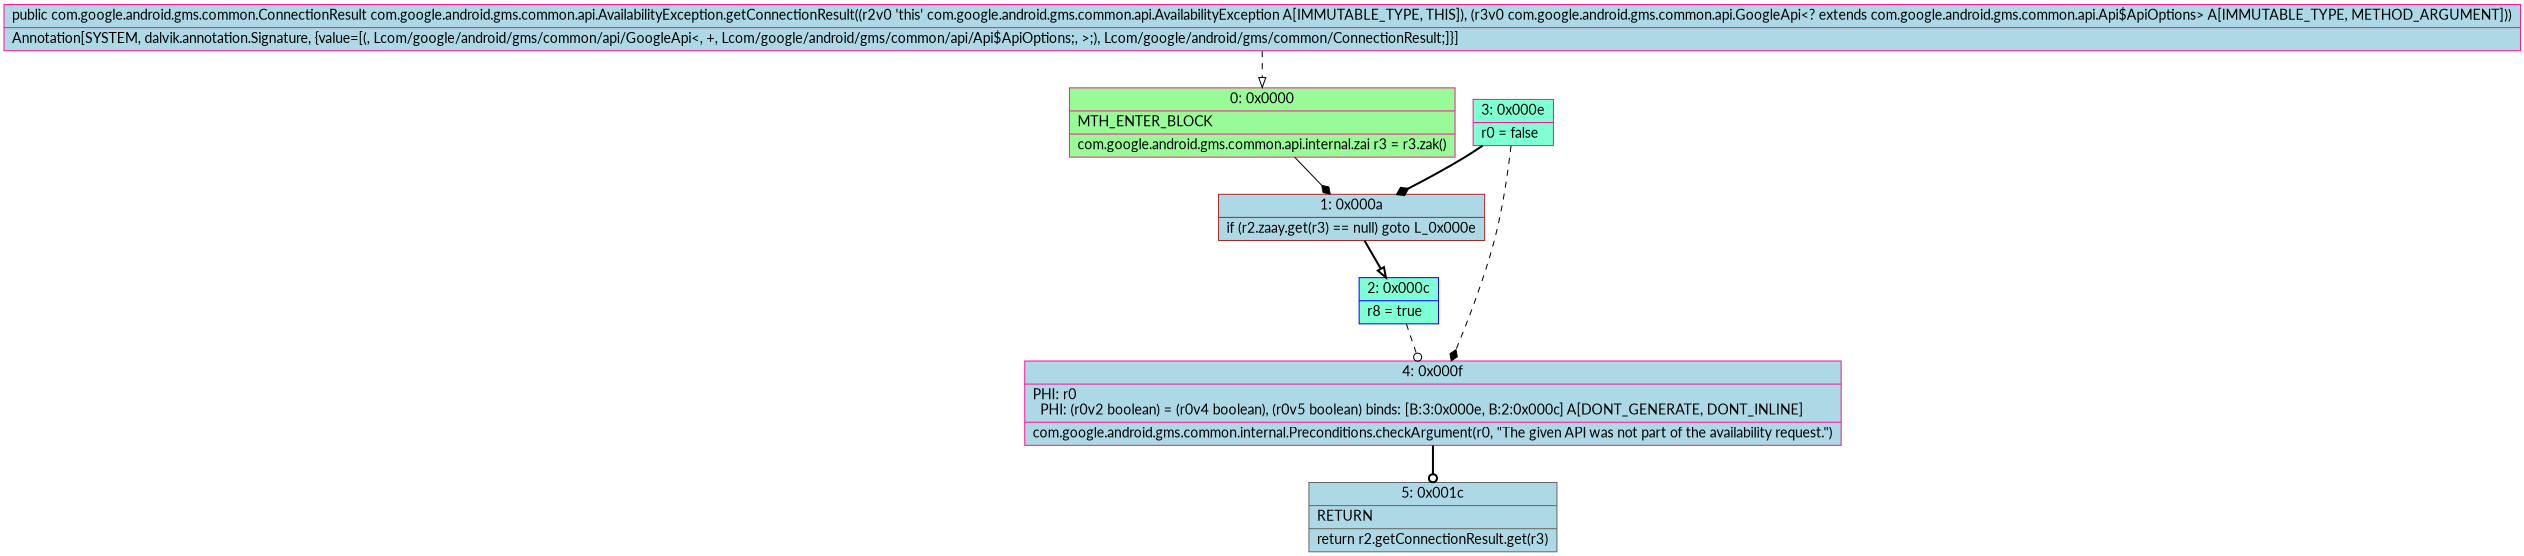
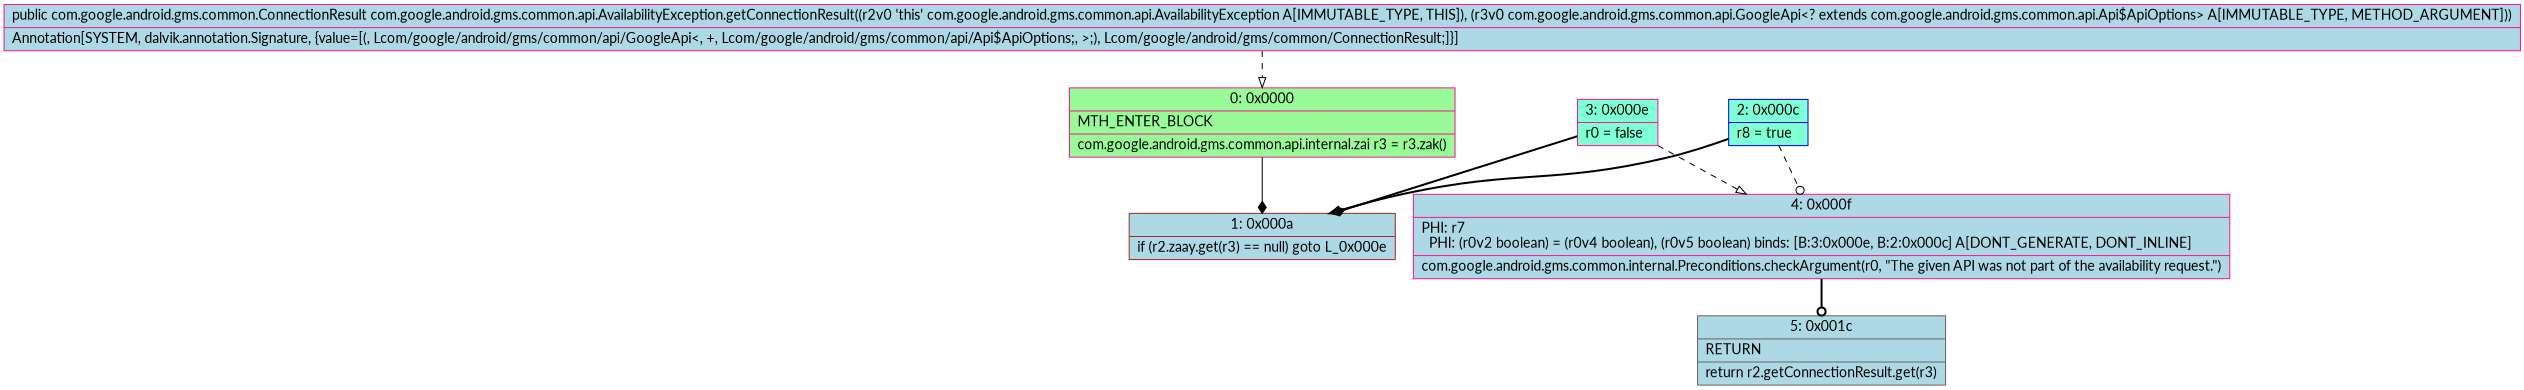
edge "3: 0x000e" -> "4: 0x000f": arrowhead diamond -> onormal
edge "1: 0x000a" -> "2: 0x000c": reversed
node "4: 0x000f": text "PHI: r0" -> "PHI: r7"
